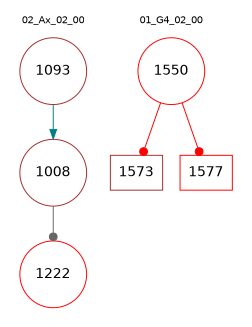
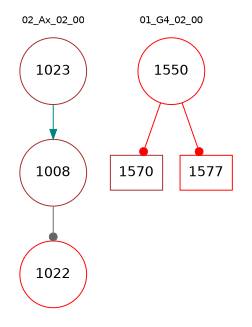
node "1093": label "1093" -> "1023"
node "1573": label "1573" -> "1570"
node "1222": label "1222" -> "1022"
